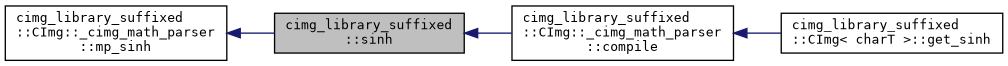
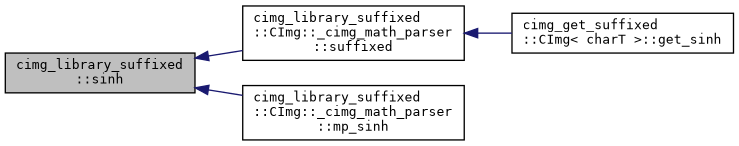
edge "cimg_library_suffixed ::sinh" -> "cimg_library_suffixed ::CImg::_cimg_math_parser ::mp_sinh": reversed
node "cimg_library_suffixed ::CImg::_cimg_math_parser ::compile": label "cimg_library_suffixed ::CImg::_cimg_math_parser ::compile" -> "cimg_library_suffixed ::CImg::_cimg_math_parser ::suffixed"
node "cimg_library_suffixed ::CImg< charT >::get_sinh": label "cimg_library_suffixed ::CImg< charT >::get_sinh" -> "cimg_get_suffixed ::CImg< charT >::get_sinh"
